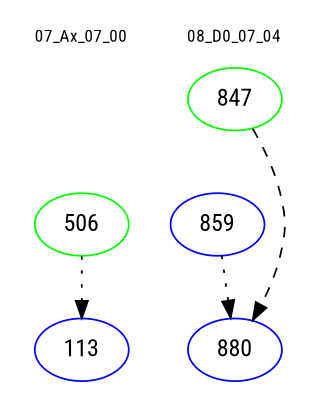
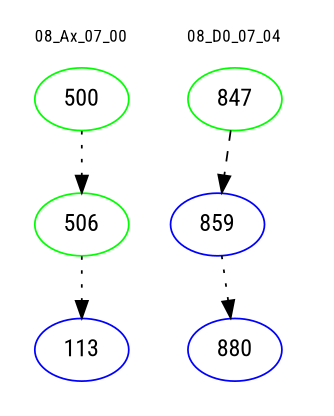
cluster "07_Ax_07_00": label "07_Ax_07_00" -> "08_Ax_07_00"
node "500": added
edge "847" -> "880": now "847" -> "859"
